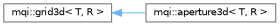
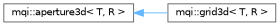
edge "mqi::aperture3d< T, R >" -> "mqi::grid3d< T, R >": reversed
